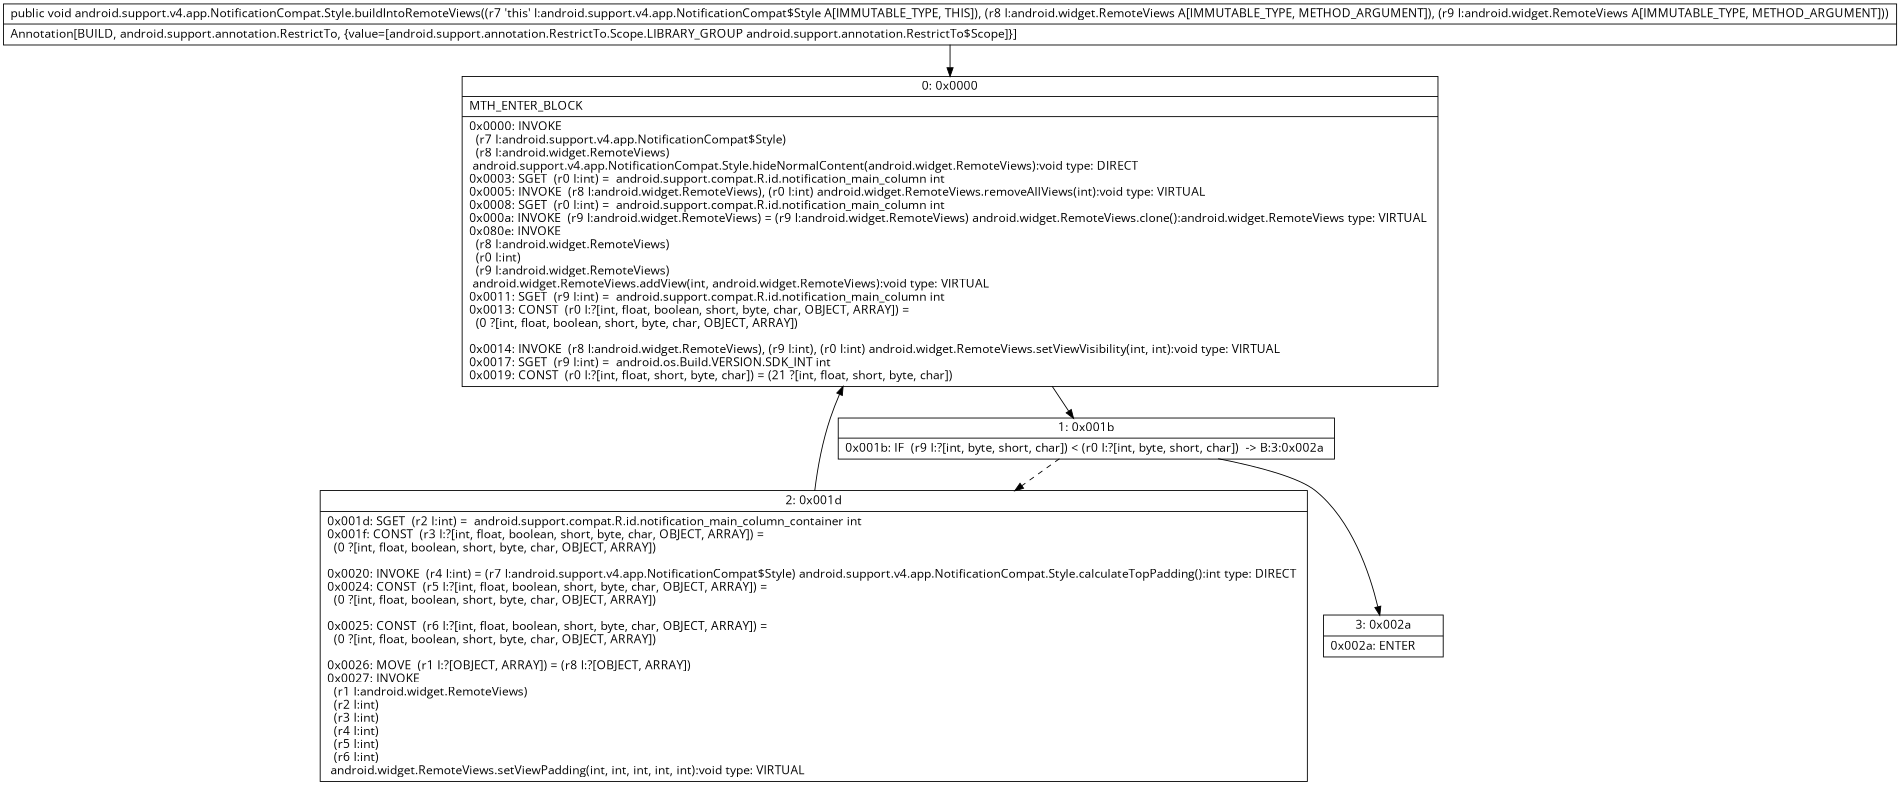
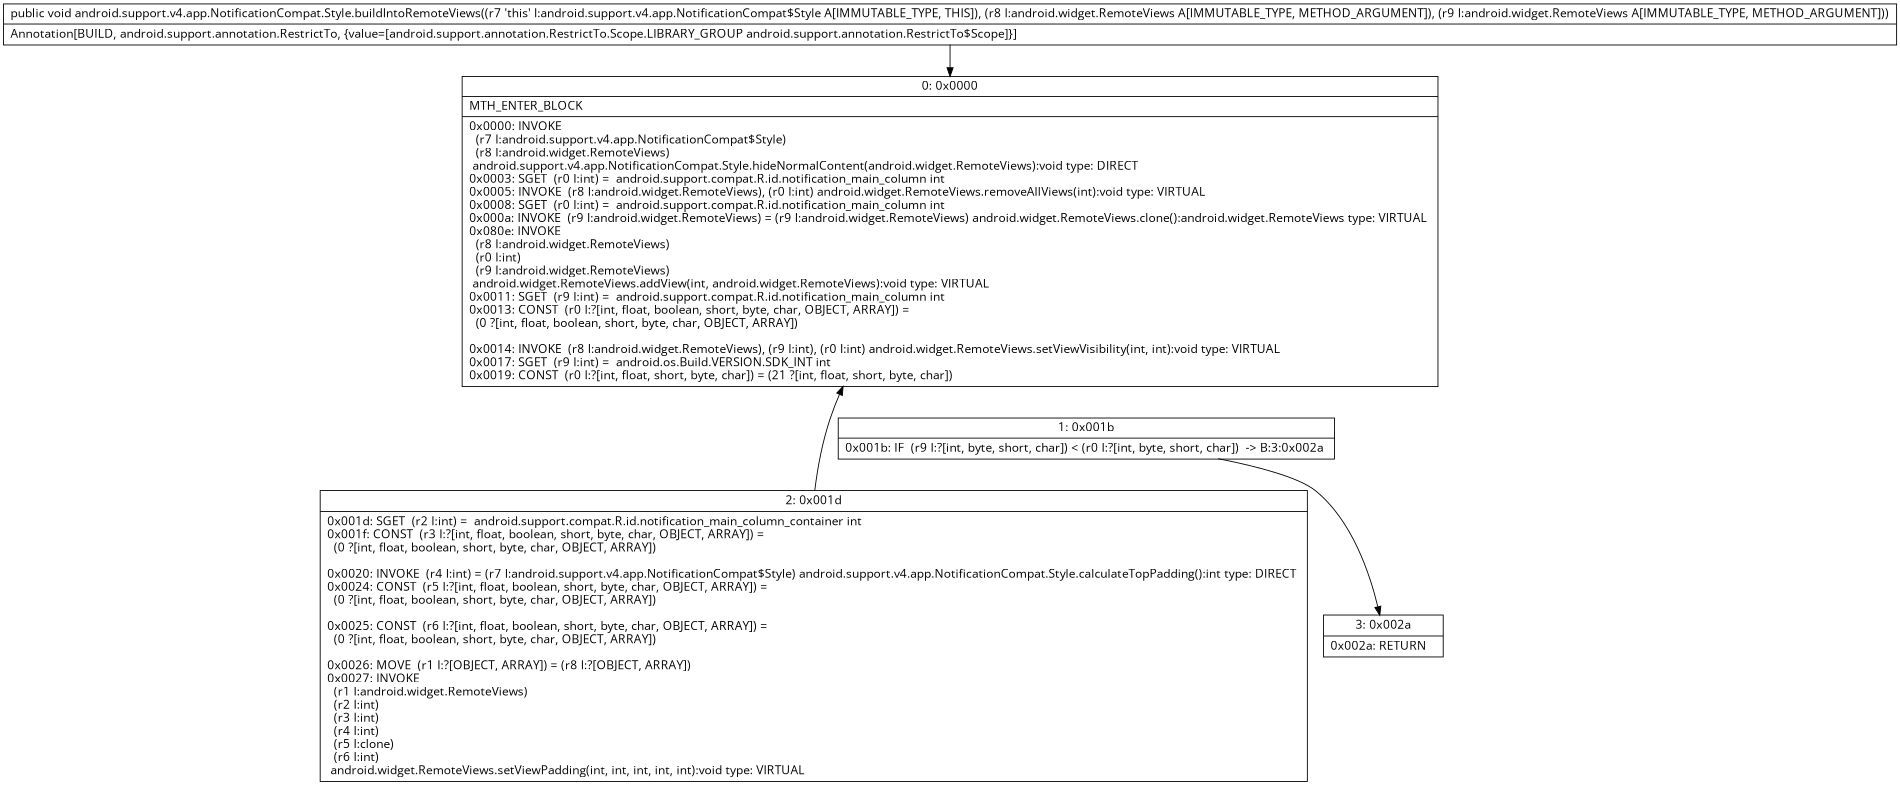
edge "0: 0x0000" -> "1: 0x001b": removed
edge "1: 0x001b" -> "2: 0x001d": removed
node "3: 0x002a": text "0x002a: ENTER" -> "0x002a: RETURN"
node "2: 0x001d": text "(r5 I:int)" -> "(r5 I:clone)"
